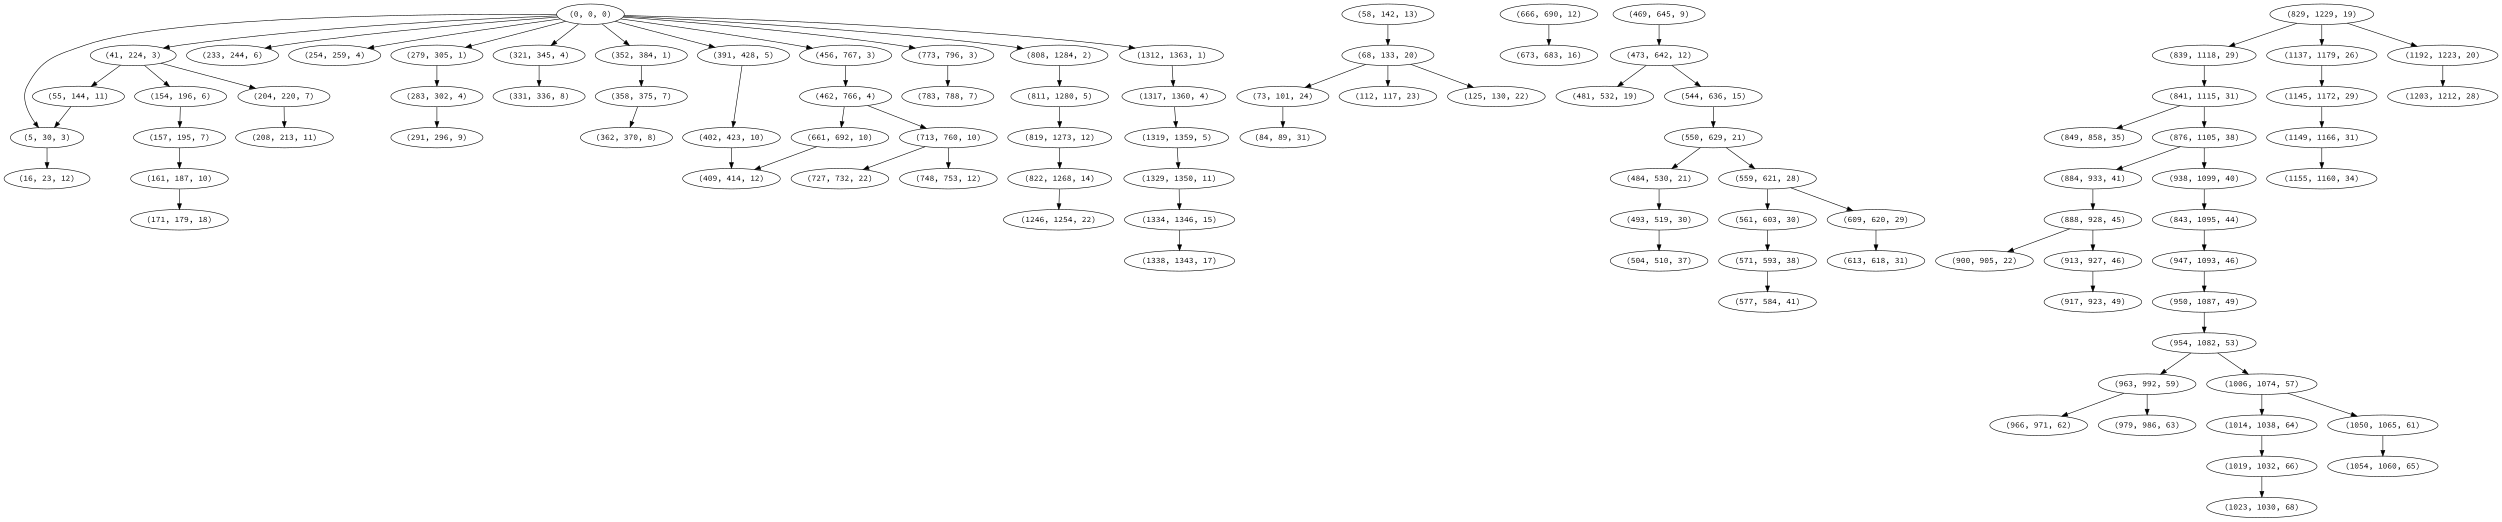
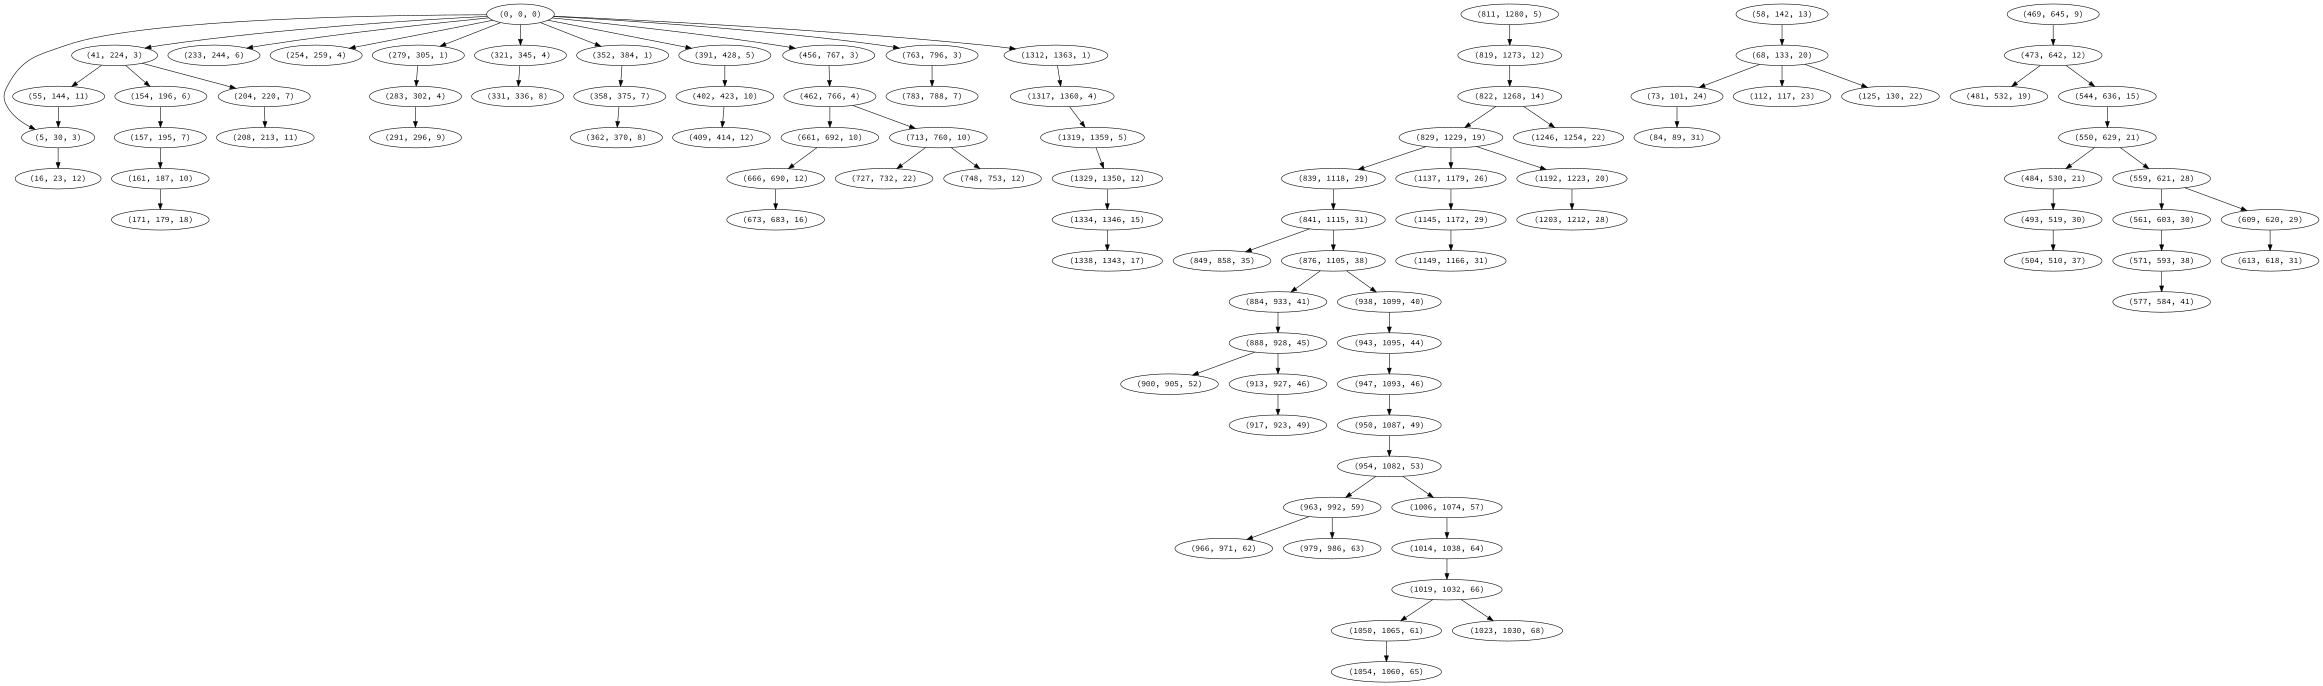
node "(773, 796, 3)": label "(773, 796, 3)" -> "(763, 796, 3)"
node "(808, 1284, 2)": removed
edge "(822, 1268, 14)" -> "(829, 1229, 19)": added
edge "(661, 692, 10)" -> "(409, 414, 12)": now "(661, 692, 10)" -> "(666, 690, 12)"
node "(1329, 1350, 11)": label "(1329, 1350, 11)" -> "(1329, 1350, 12)"
node "(1155, 1160, 34)": removed
node "(843, 1095, 44)": label "(843, 1095, 44)" -> "(943, 1095, 44)"
node "(900, 905, 22)": label "(900, 905, 22)" -> "(900, 905, 52)"
edge "(1006, 1074, 57)" -> "(1050, 1065, 61)": now "(1019, 1032, 66)" -> "(1050, 1065, 61)"
